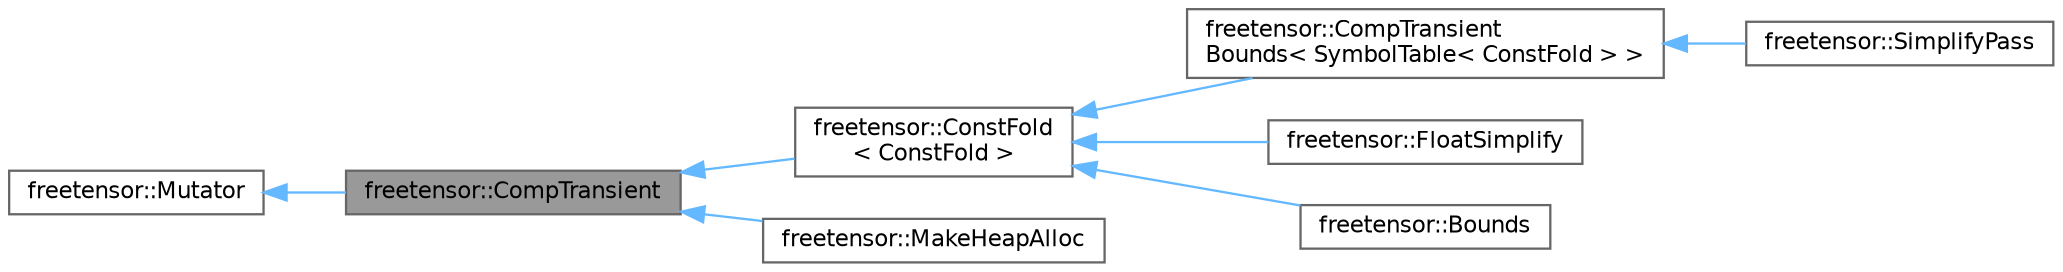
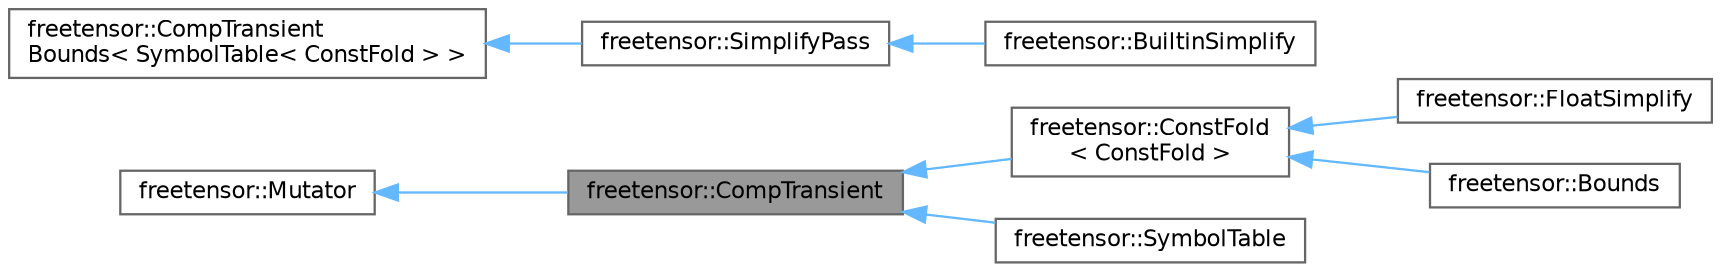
node "freetensor::BuiltinSimplify": added
edge "freetensor::CompTransient Bounds< SymbolTable< ConstFold > >" -> "freetensor::ConstFold < ConstFold >": removed
node "freetensor::MakeHeapAlloc": label "freetensor::MakeHeapAlloc" -> "freetensor::SymbolTable"
